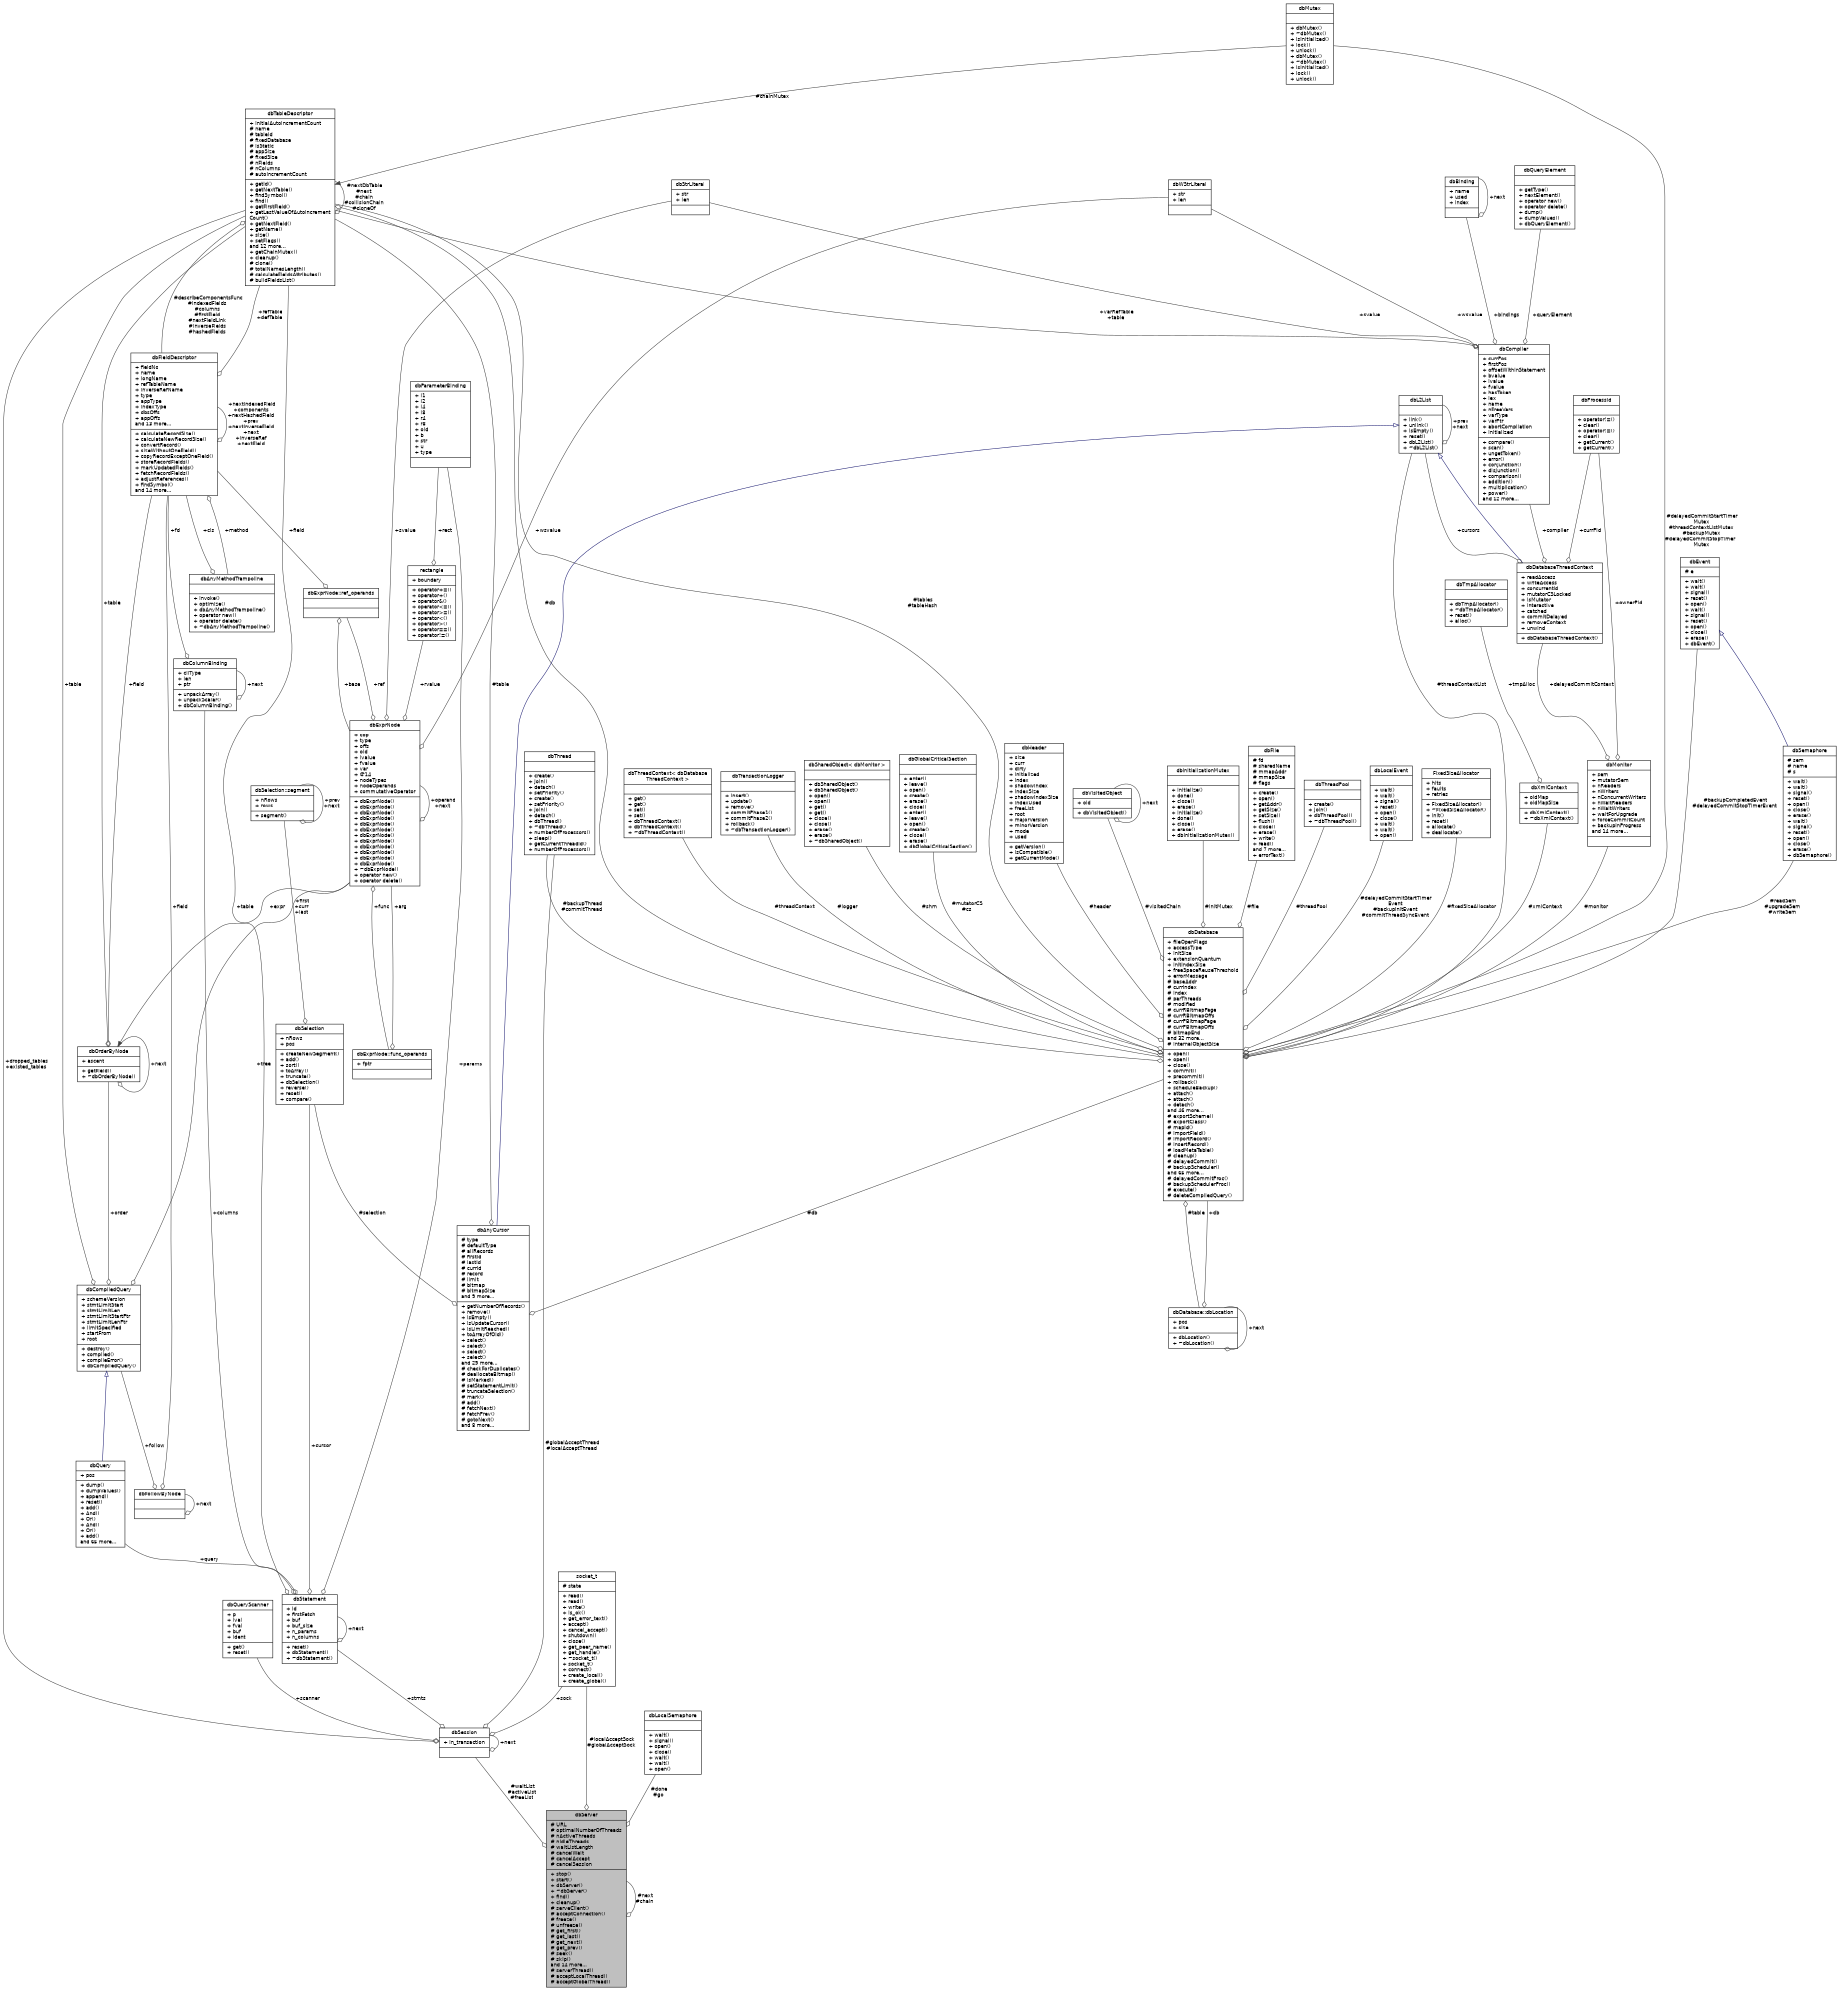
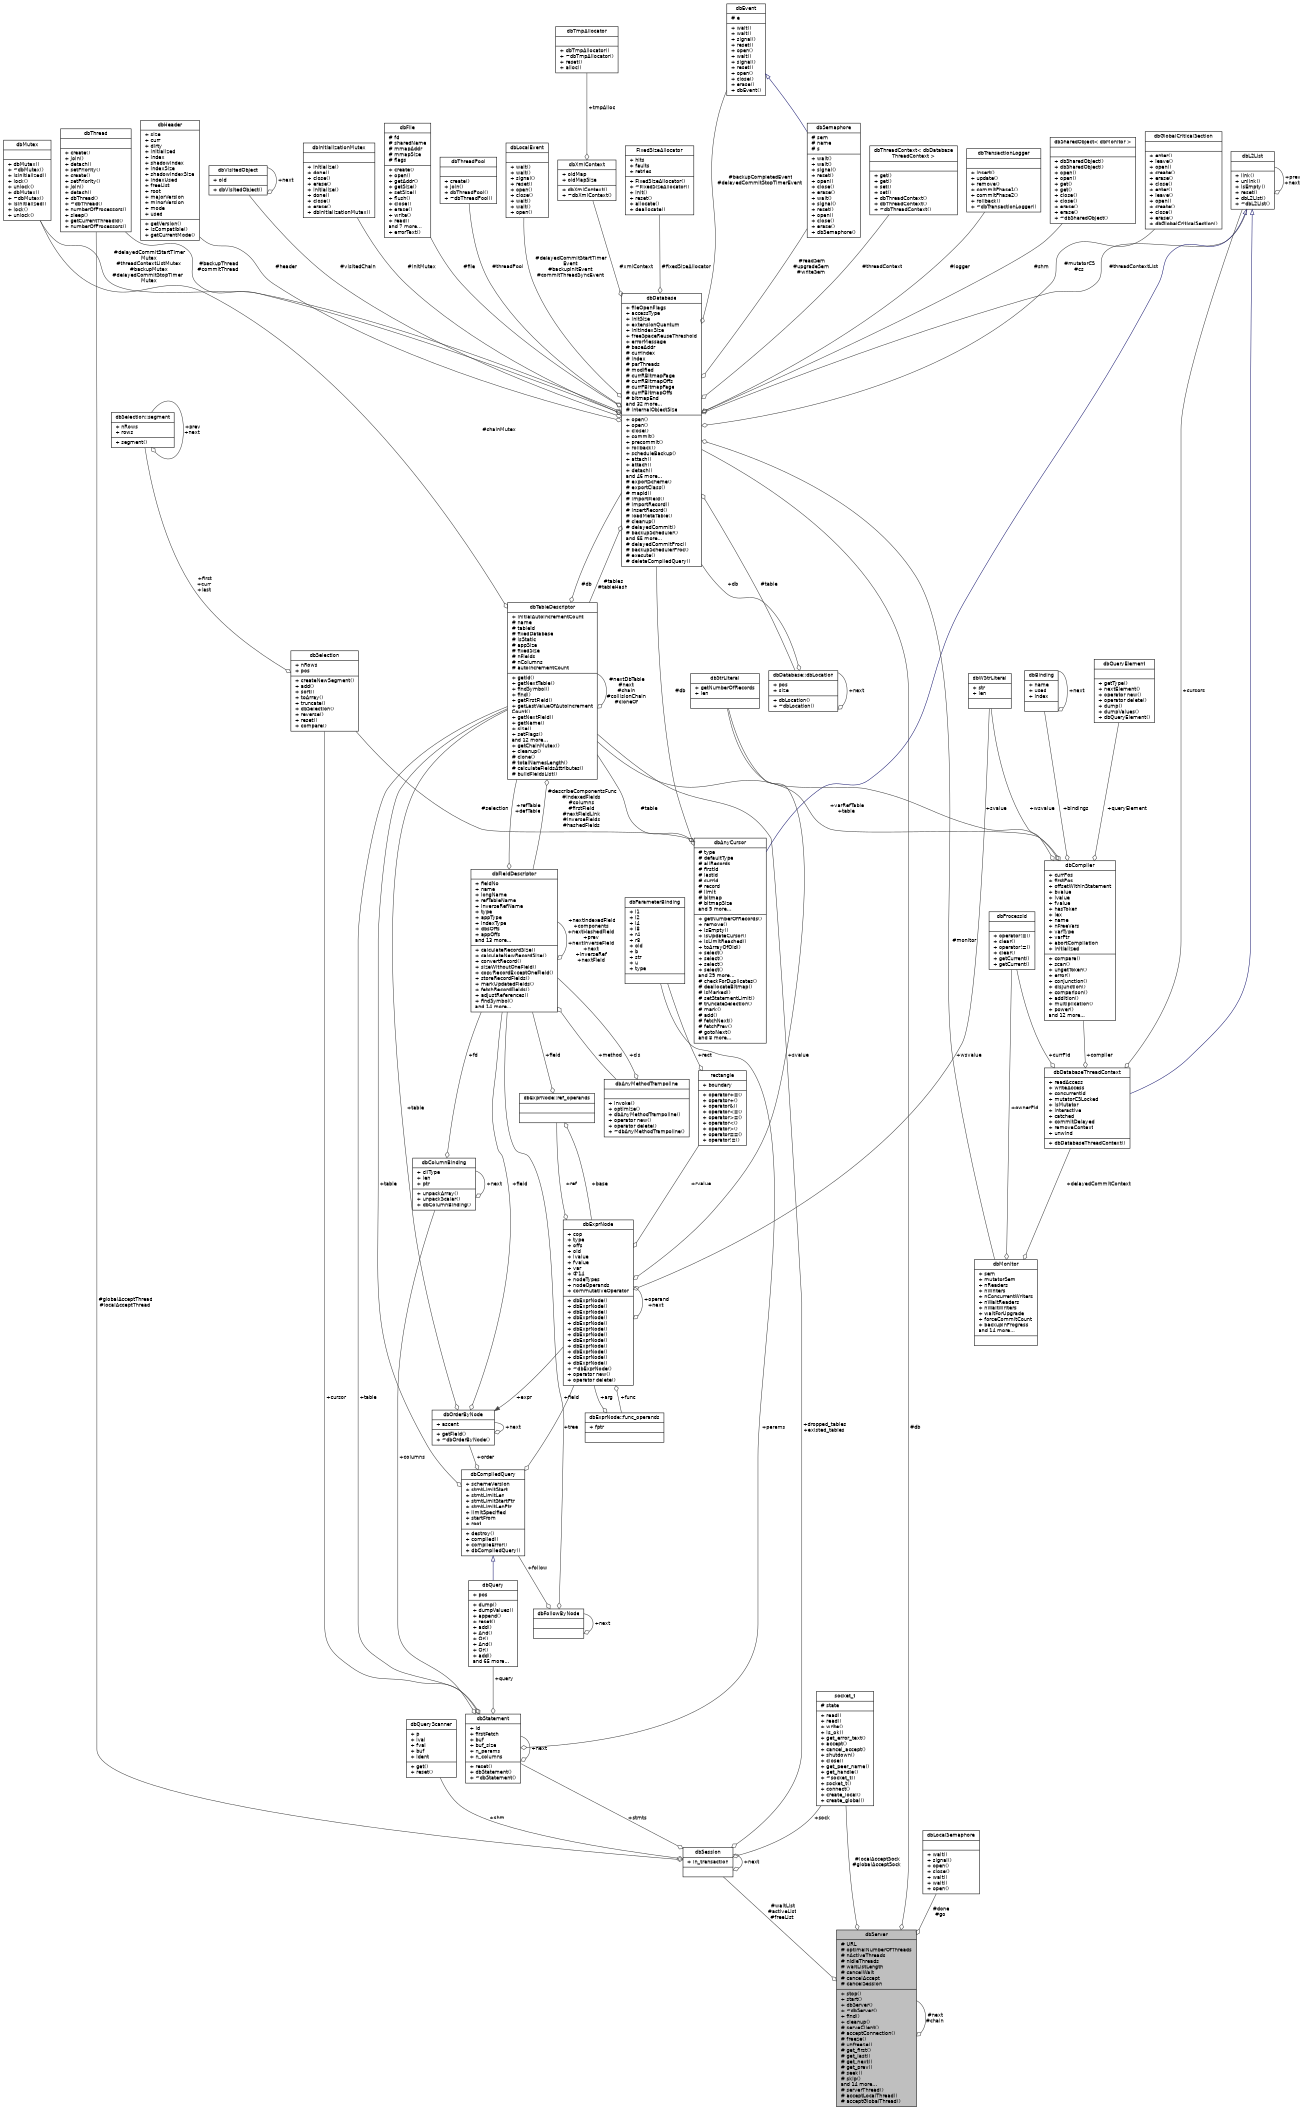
edge "dbMutex" -> "dbTableDescriptor": arrowhead normal -> odiamond
node "dbStrLiteral": text "+ str" -> "+ getNumberOfRecords"
edge "dbDatabase" -> "dbServer": added, label "#db"
edge "dbQueryScanner" -> "dbSession": label " +scanner" -> " +shm"
